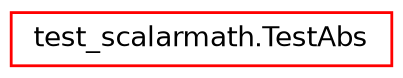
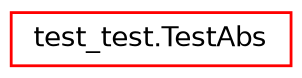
node "test_scalarmath.TestAbs": label "test_scalarmath.TestAbs" -> "test_test.TestAbs"
